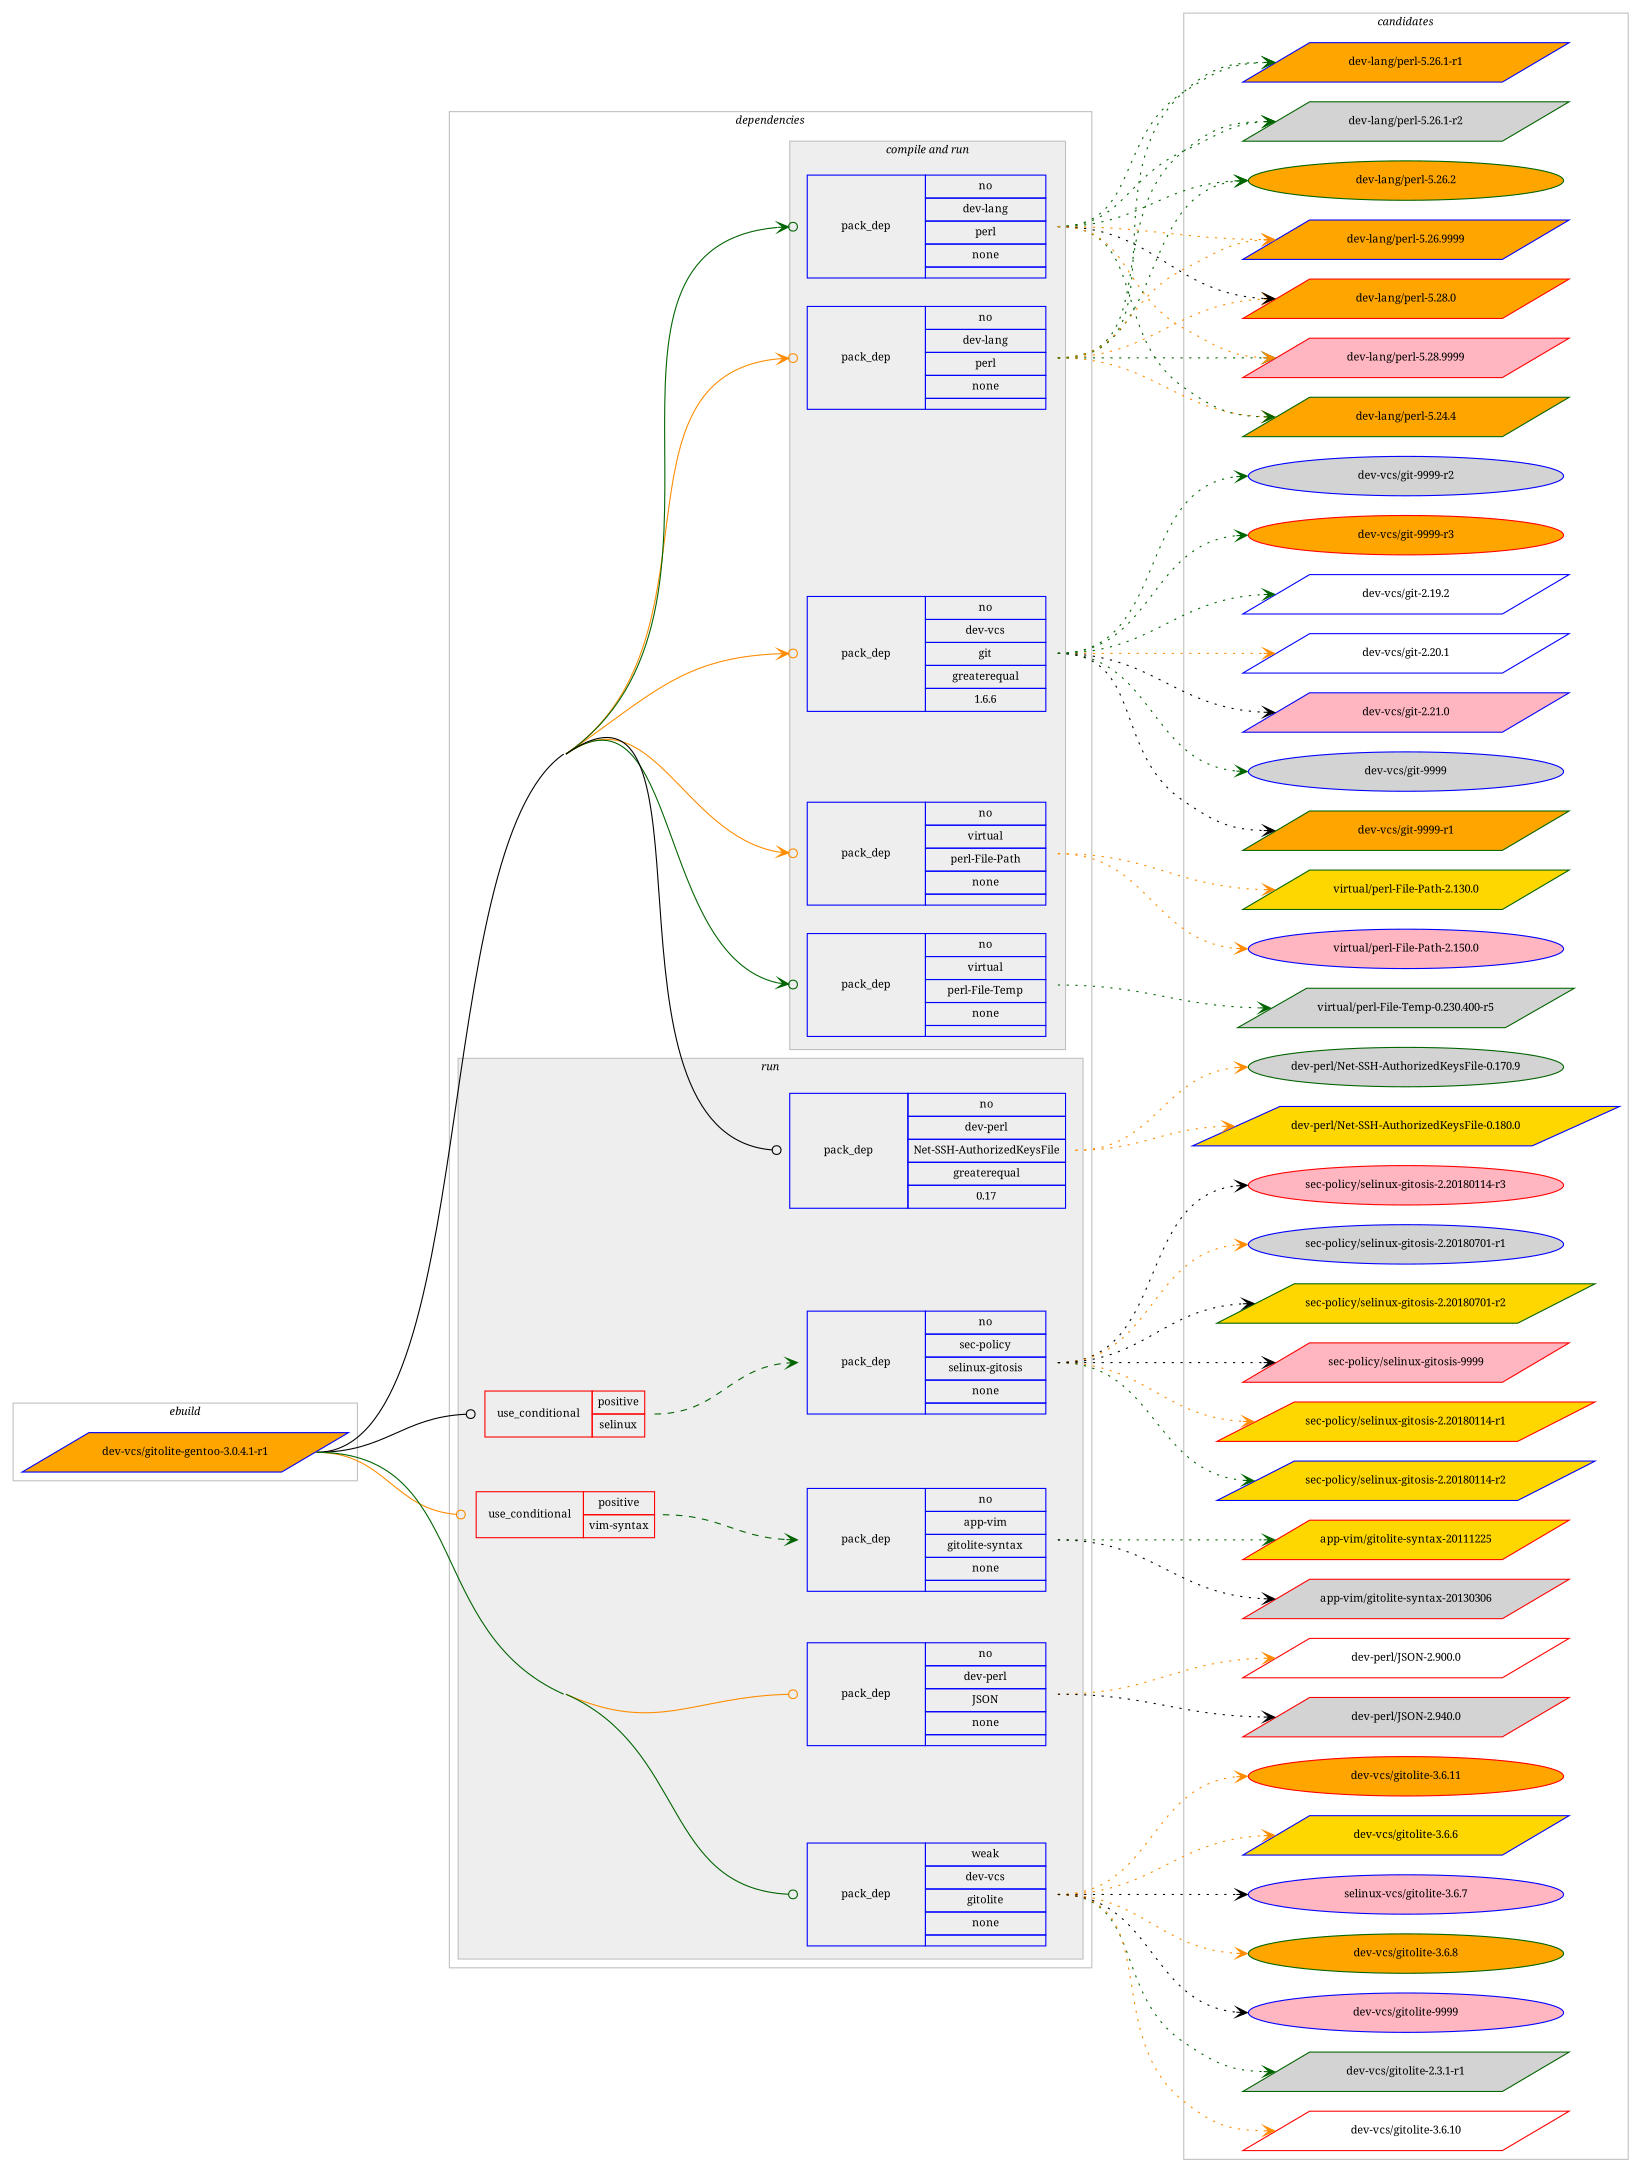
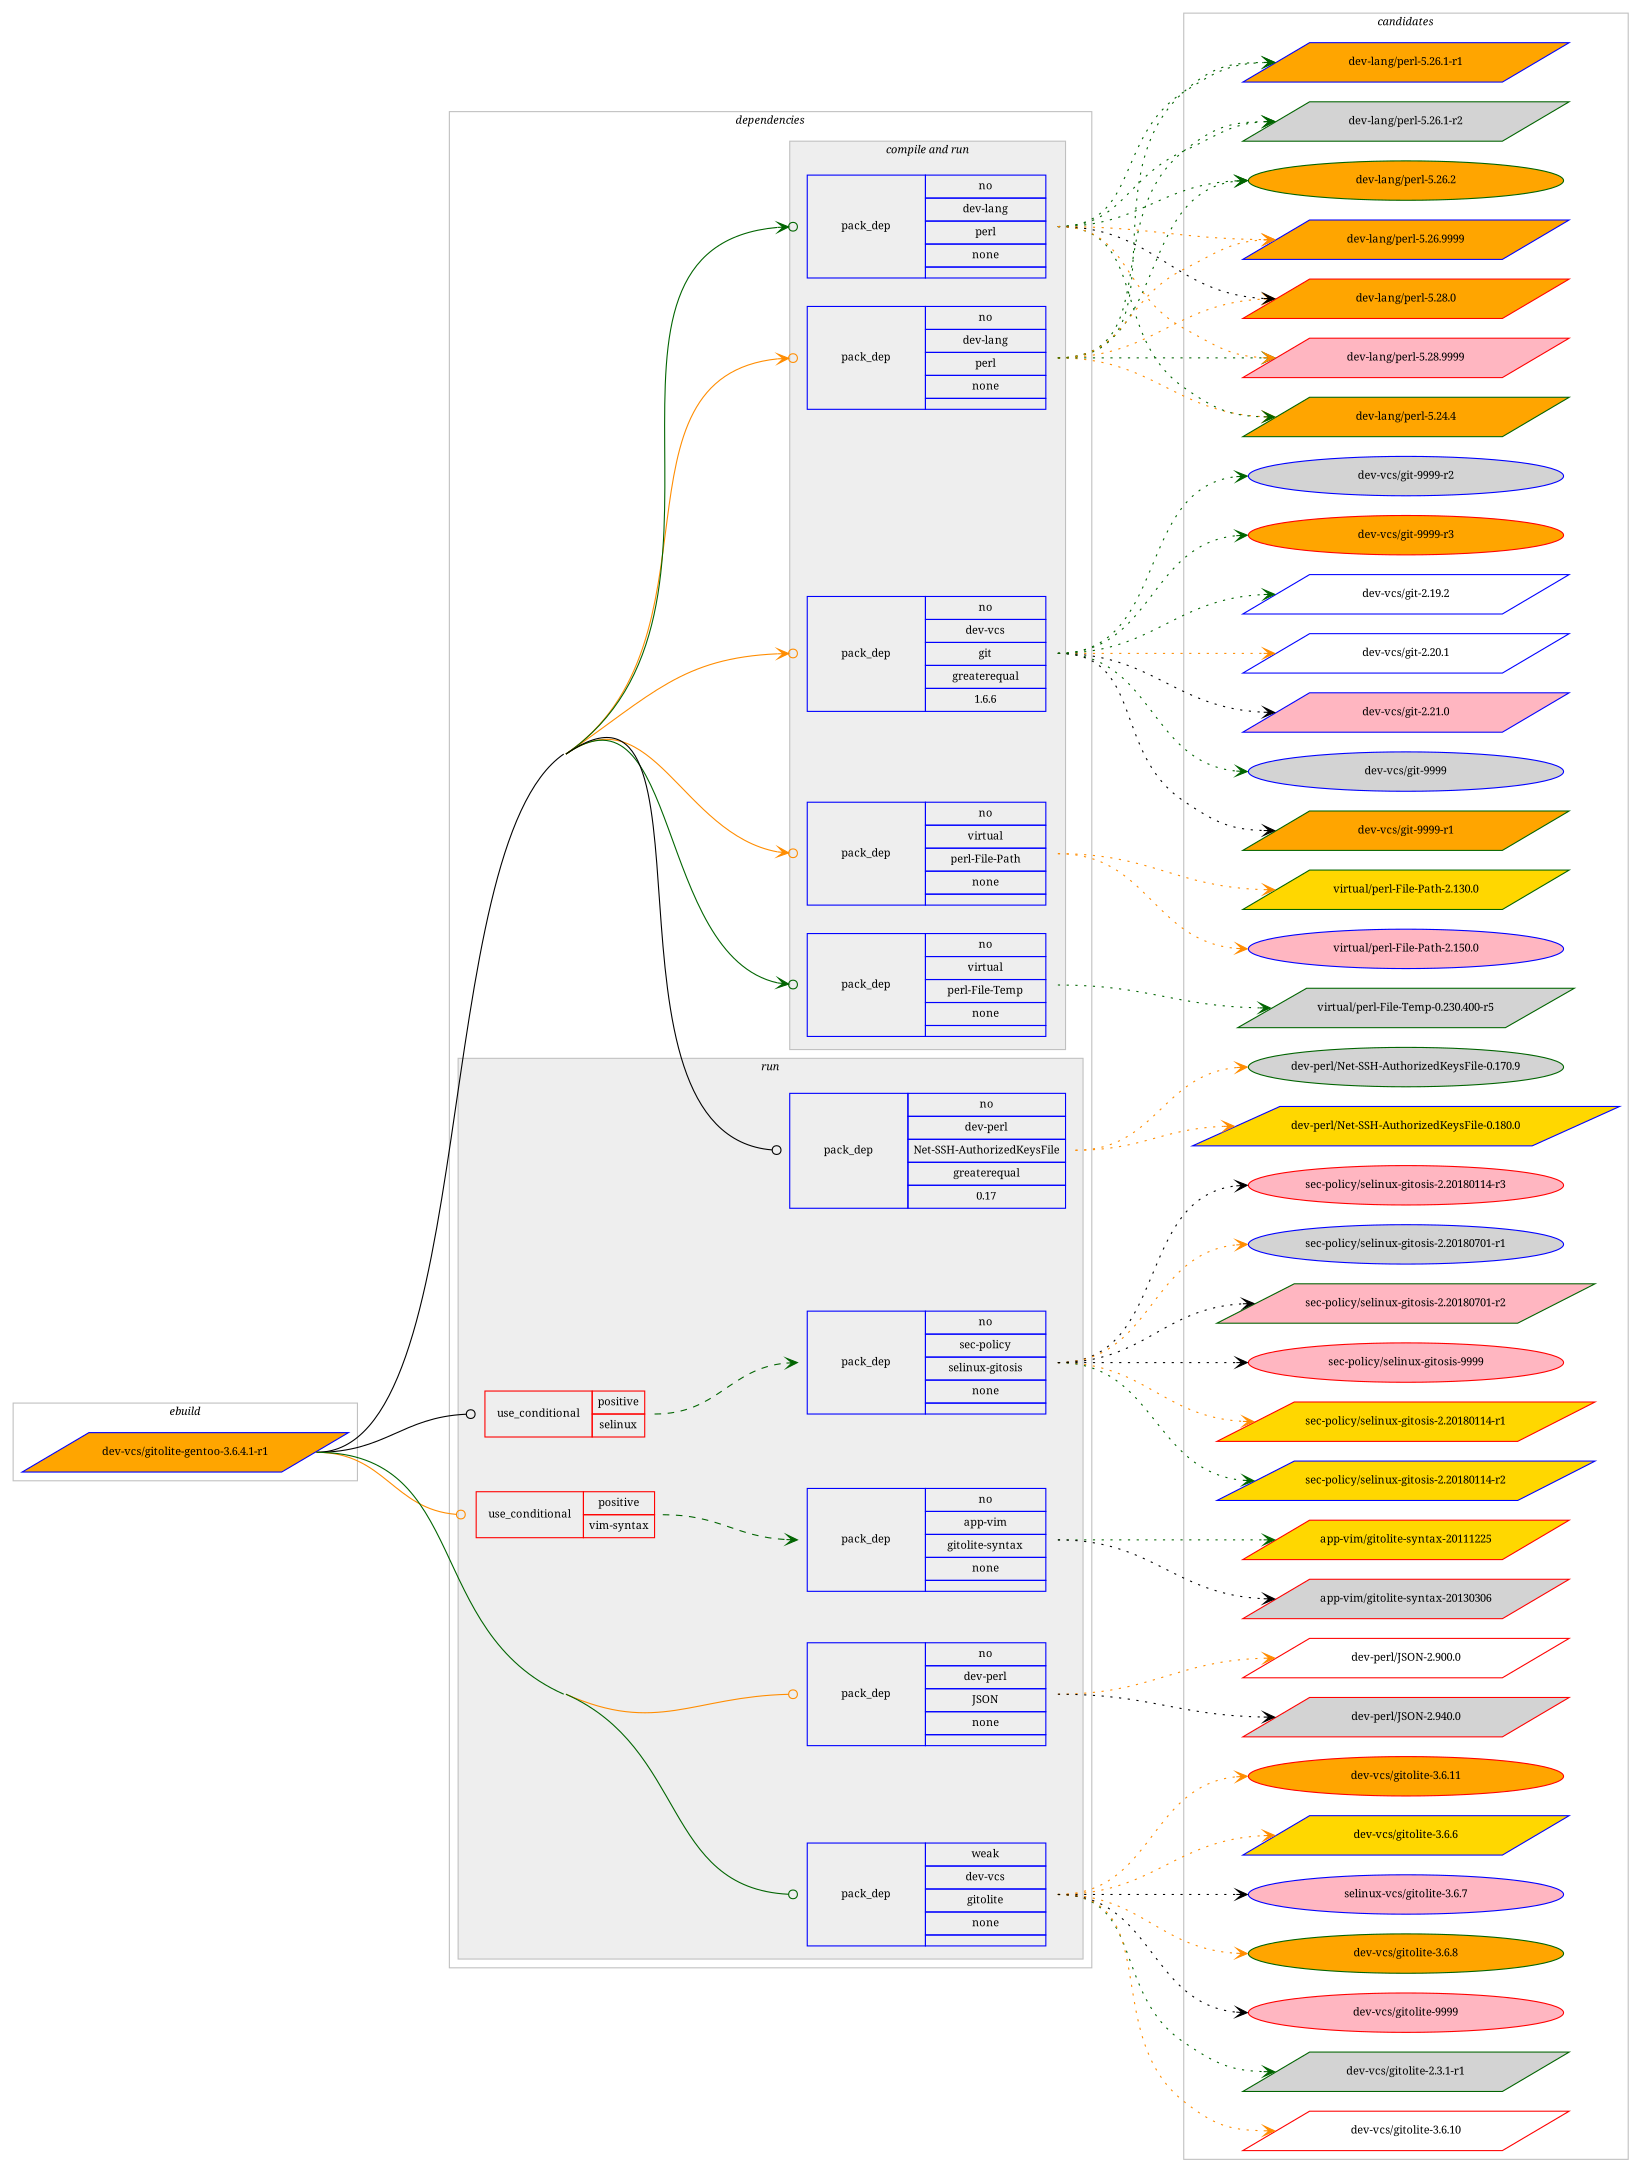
node "sec-policy/selinux-gitosis-2.20180701-r2": fillcolor gold -> lightpink
node "sec-policy/selinux-gitosis-9999": shape parallelogram -> ellipse
node "dev-vcs/gitolite-gentoo-3.0.4.1-r1": label "dev-vcs/gitolite-gentoo-3.0.4.1-r1" -> "dev-vcs/gitolite-gentoo-3.6.4.1-r1"
node "dev-vcs/gitolite-9999": color blue -> red
